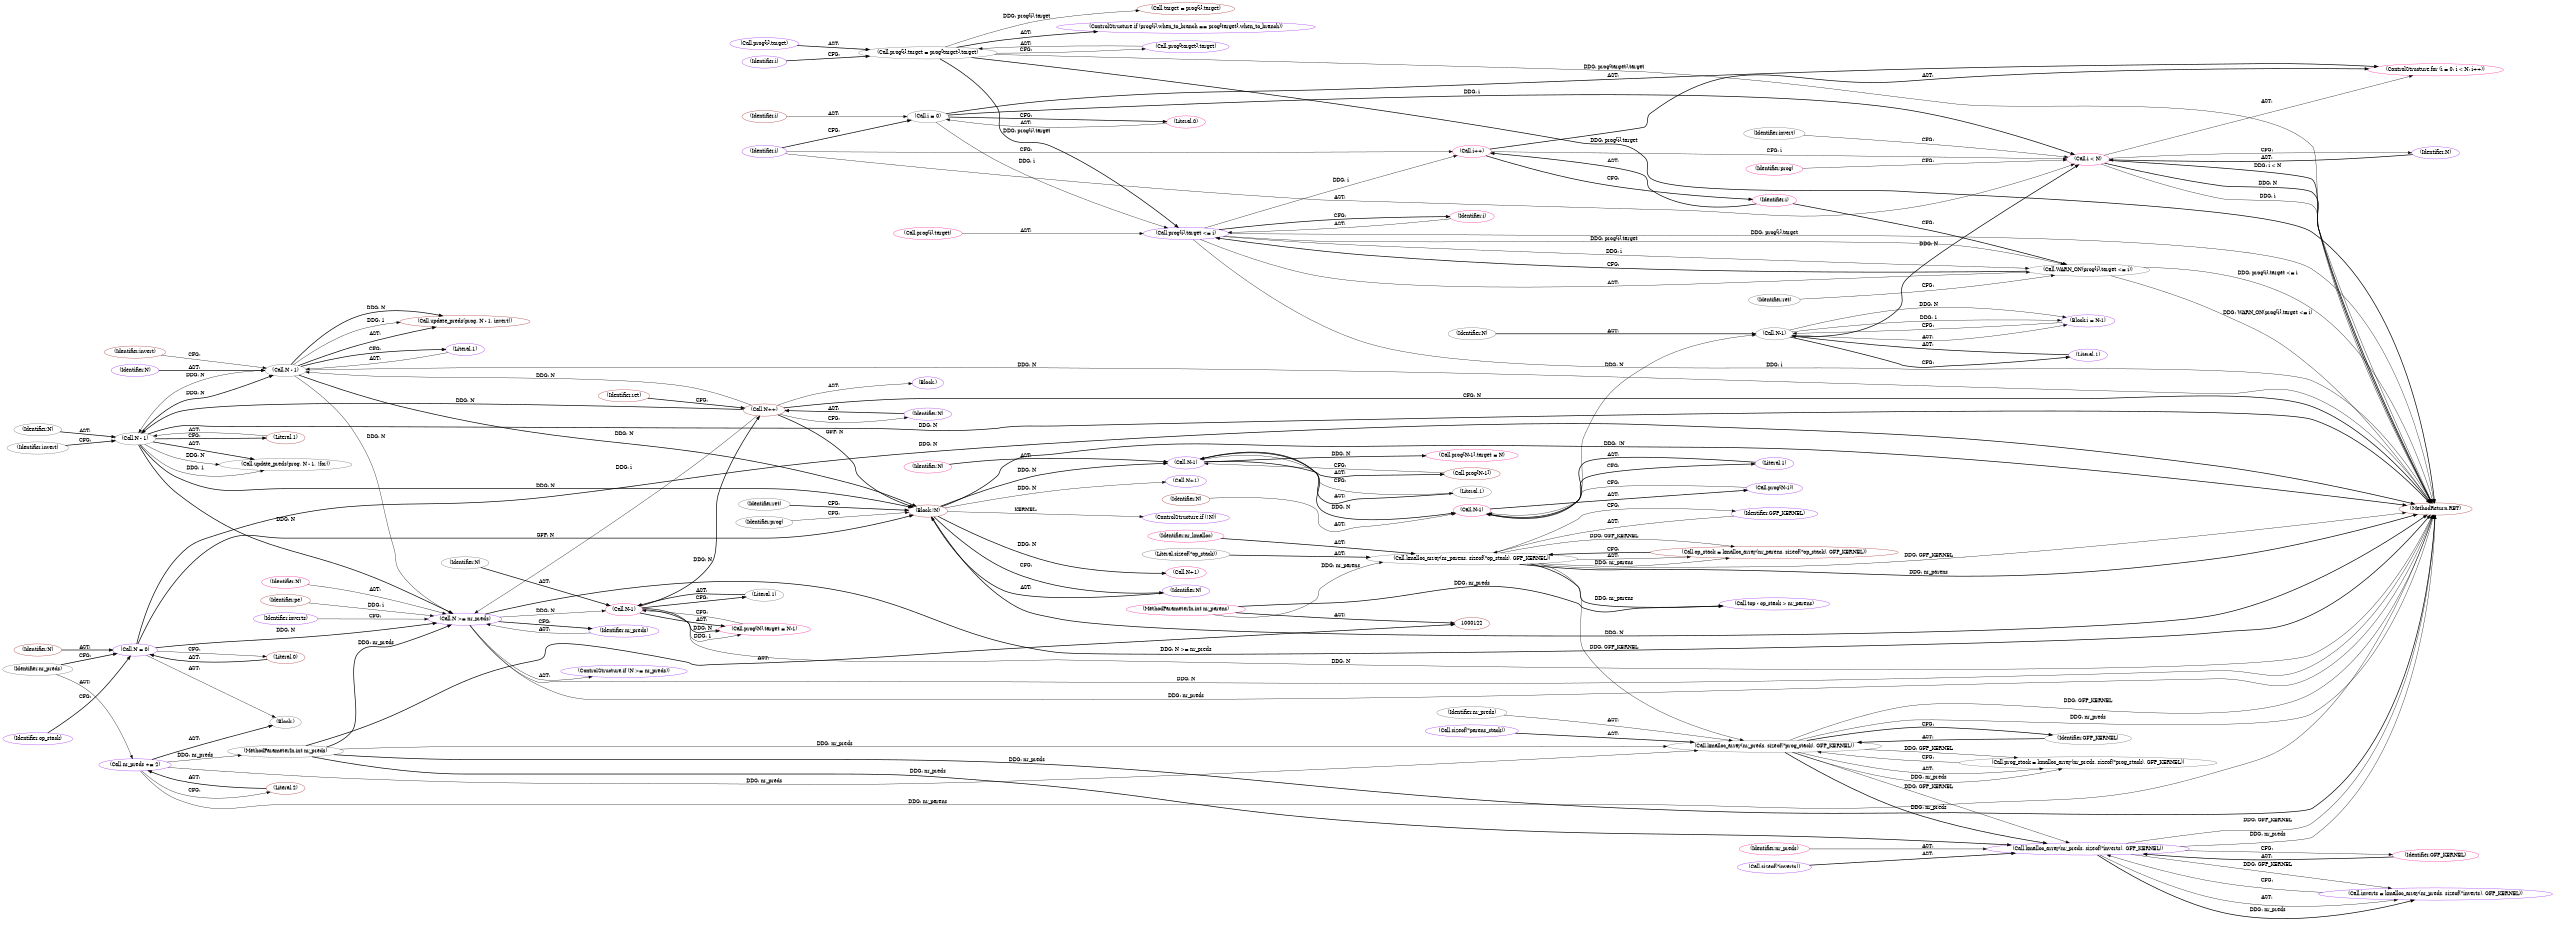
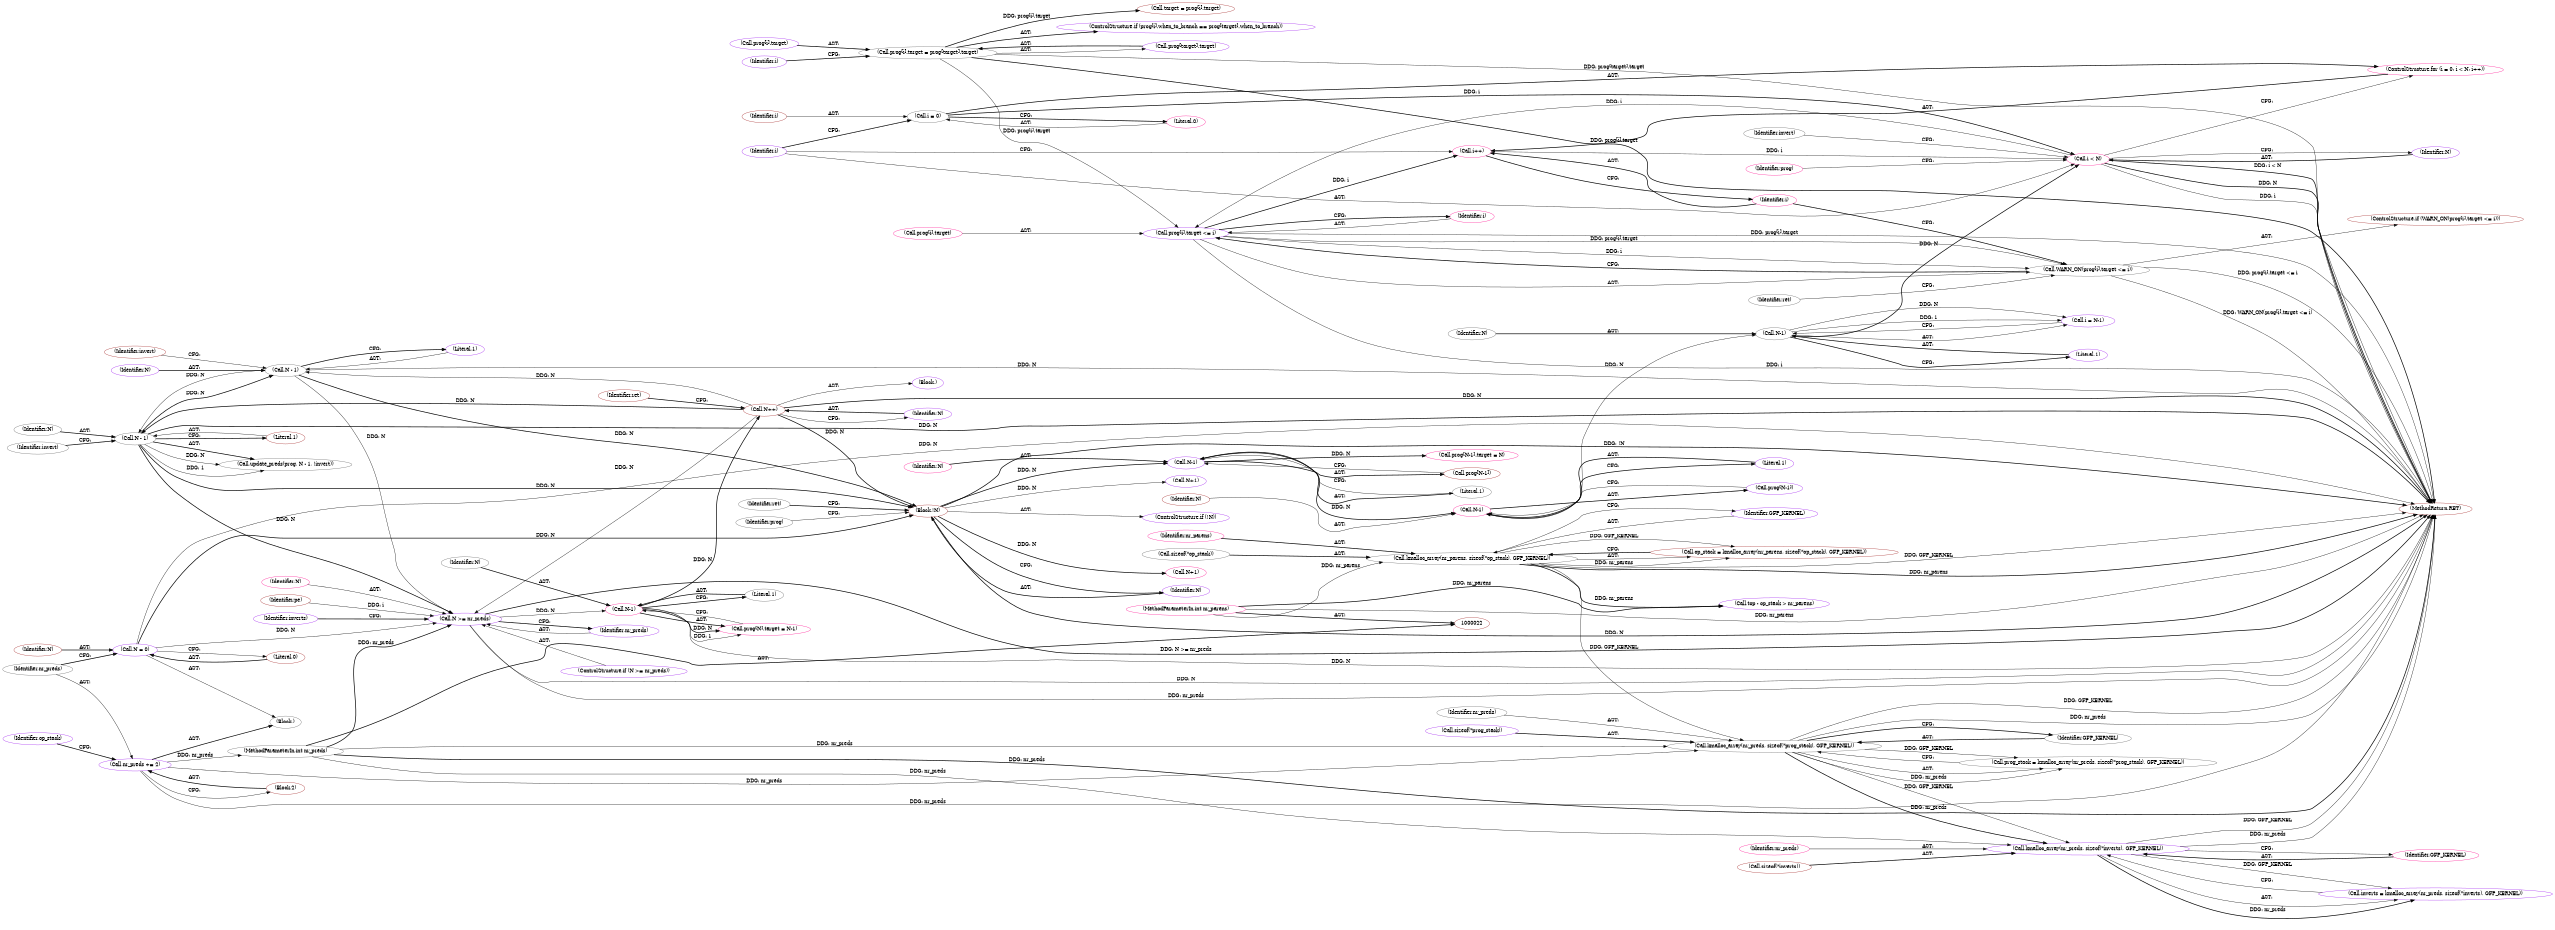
edge "(Call,prog[i].target = prog[target].target)" -> "(Call,target = prog[i].target)": style solid -> bold
edge "(Call,prog[target].target)" -> "(Call,prog[i].target = prog[target].target)": style solid -> bold
edge "(Call,prog[i].target = prog[target].target)" -> "(Call,prog[target].target)": label "CFG: " -> "AST: "
edge "(Call,i++)" -> "(ControlStructure,for (i = 0; i < N; i++))": reversed
edge "(Call,i < N)" -> "(ControlStructure,for (i = 0; i < N; i++))": label "AST: " -> "CFG: "
edge "(Call,prog[i].target = prog[target].target)" -> "(Call,prog[i].target <= i)": style bold -> solid
edge "(Call,i++)" -> "(Call,i < N)": label "CFG: i" -> "DDG: i"
edge "(Call,i = 0)" -> "(Call,prog[i].target <= i)": now "(Call,i < N)" -> "(Call,prog[i].target <= i)"
edge "(Call,prog[i].target <= i)" -> "(Call,i++)": style solid -> bold
node "(ControlStructure,if (WARN_ON(prog[i].target <= i)))": added
node "(Block,i = N-1)": label "(Block,i = N-1)" -> "(Call,i = N-1)"
node "(Call,update_preds(prog, N - 1, invert))": removed
edge "(Call,N++)" -> "(MethodReturn,RET)": label "CFG: N" -> "DDG: N"
edge "(Call,N++)" -> "(Block,!N)": label "GFP: N" -> "DDG: N"
edge "(Call,N = 0)" -> "(MethodReturn,RET)": style bold -> solid
node "(Call,update_preds(prog, N - 1, !for))": label "(Call,update_preds(prog, N - 1, !for))" -> "(Call,update_preds(prog, N - 1, !invert))"
edge "(Call,N++)" -> "(Call,N >= nr_preds)": label "DDG: i" -> "DDG: N"
edge "(Block,!N)" -> "(ControlStructure,if (!N))": label "KERNEL: " -> "AST: "
edge "(Call,N = 0)" -> "(Block,!N)": label "GFP: N" -> "DDG: N"
node "(Identifier,nr_kmalloc)": label "(Identifier,nr_kmalloc)" -> "(Identifier,nr_parens)"
node "(Literal,sizeof(*op_stack))": label "(Literal,sizeof(*op_stack))" -> "(Call,sizeof(*op_stack))"
edge "(MethodParameterIn,int nr_parens)" -> "(Call,top - op_stack > nr_parens)": label "DDG: nr_preds" -> "DDG: nr_parens"
edge "(Identifier,inverts)" -> "(Call,N >= nr_preds)": style solid -> bold
edge "(MethodParameterIn,int nr_parens)" -> "(MethodReturn,RET)": added, label "DDG: nr_parens"
node "1000122": label "1000122" -> "1000022"
edge "(Call,N = 0)" -> "(Call,N >= nr_preds)": style bold -> solid
edge "(Call,N >= nr_preds)" -> "(ControlStructure,if (N >= nr_preds))": reversed
edge "(Identifier,op_stack)" -> "(Call,N = 0)": now "(Identifier,op_stack)" -> "(Call,nr_preds += 2)"
node "(Call,sizeof(*parens_stack))": label "(Call,sizeof(*parens_stack))" -> "(Call,sizeof(*prog_stack))"
node "(Literal,2)": label "(Literal,2)" -> "(Block,2)"
edge "(MethodParameterIn,int nr_preds)" -> "(Call,kmalloc_array(nr_preds, sizeof(*inverts), GFP_KERNEL))": style bold -> solid
edge "(Call,nr_preds += 2)" -> "(MethodReturn,RET)": label "DDG: nr_parens" -> "DDG: nr_preds"
node "(Call,sizeof(*inverts))": color purple -> brown
